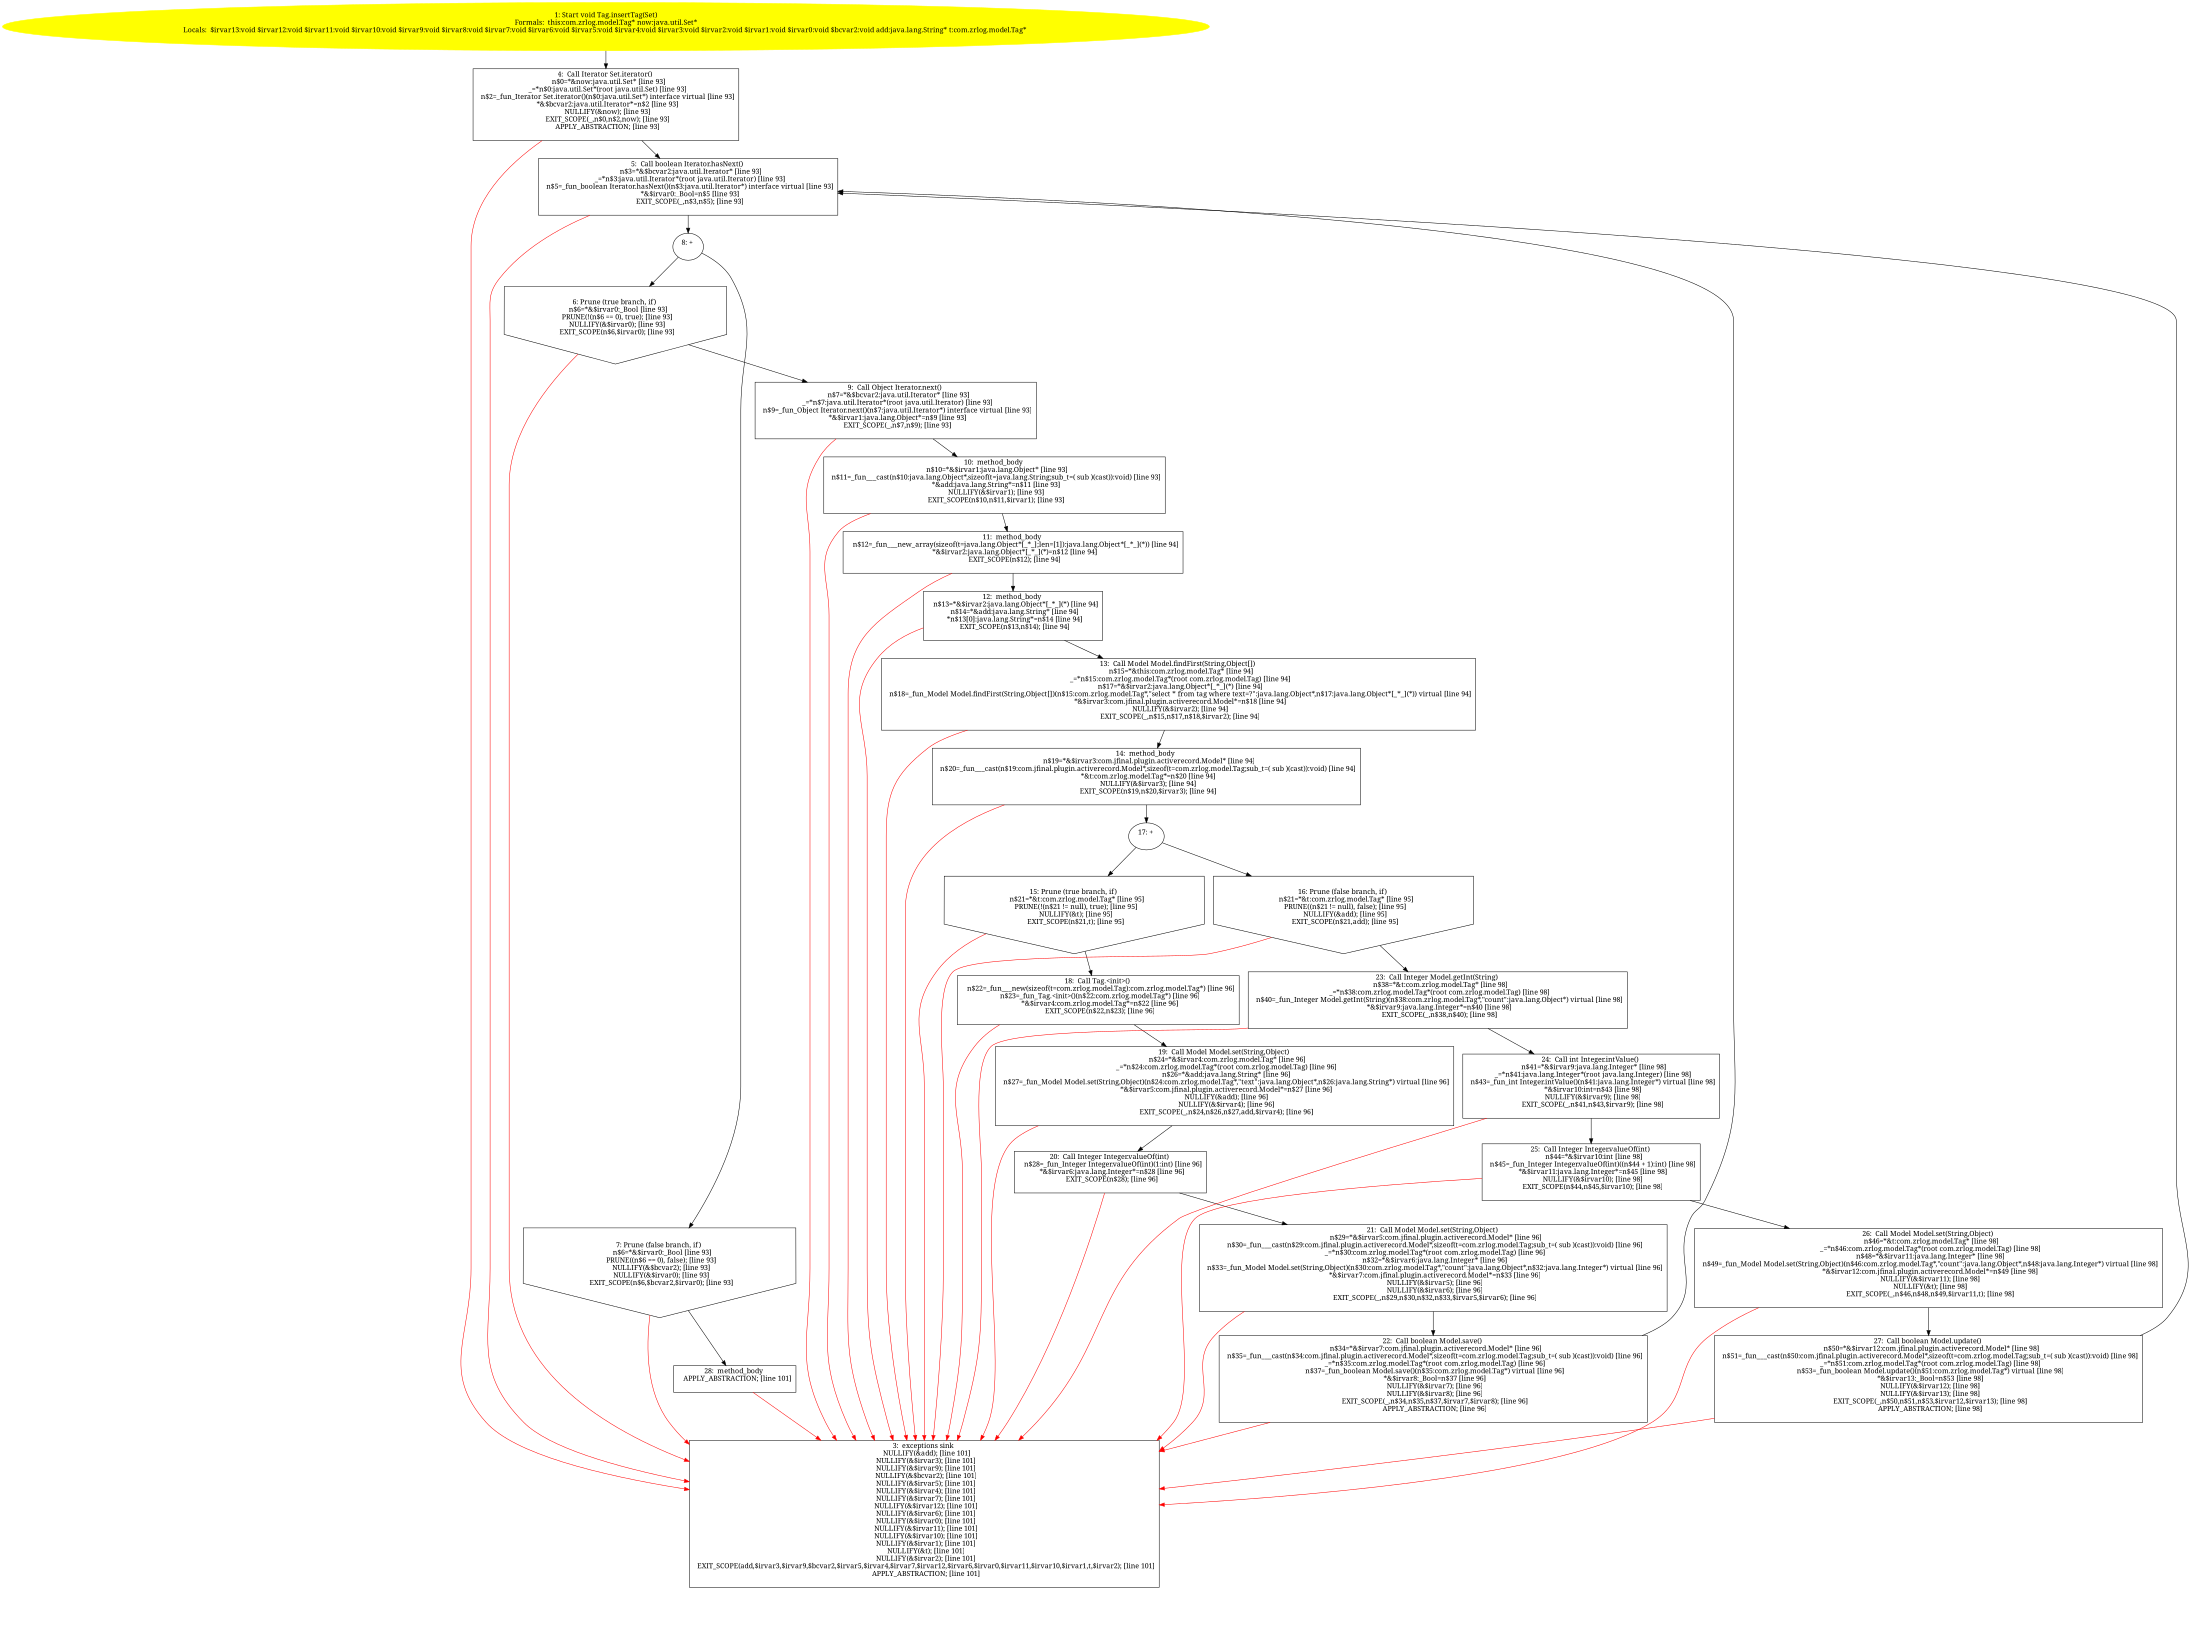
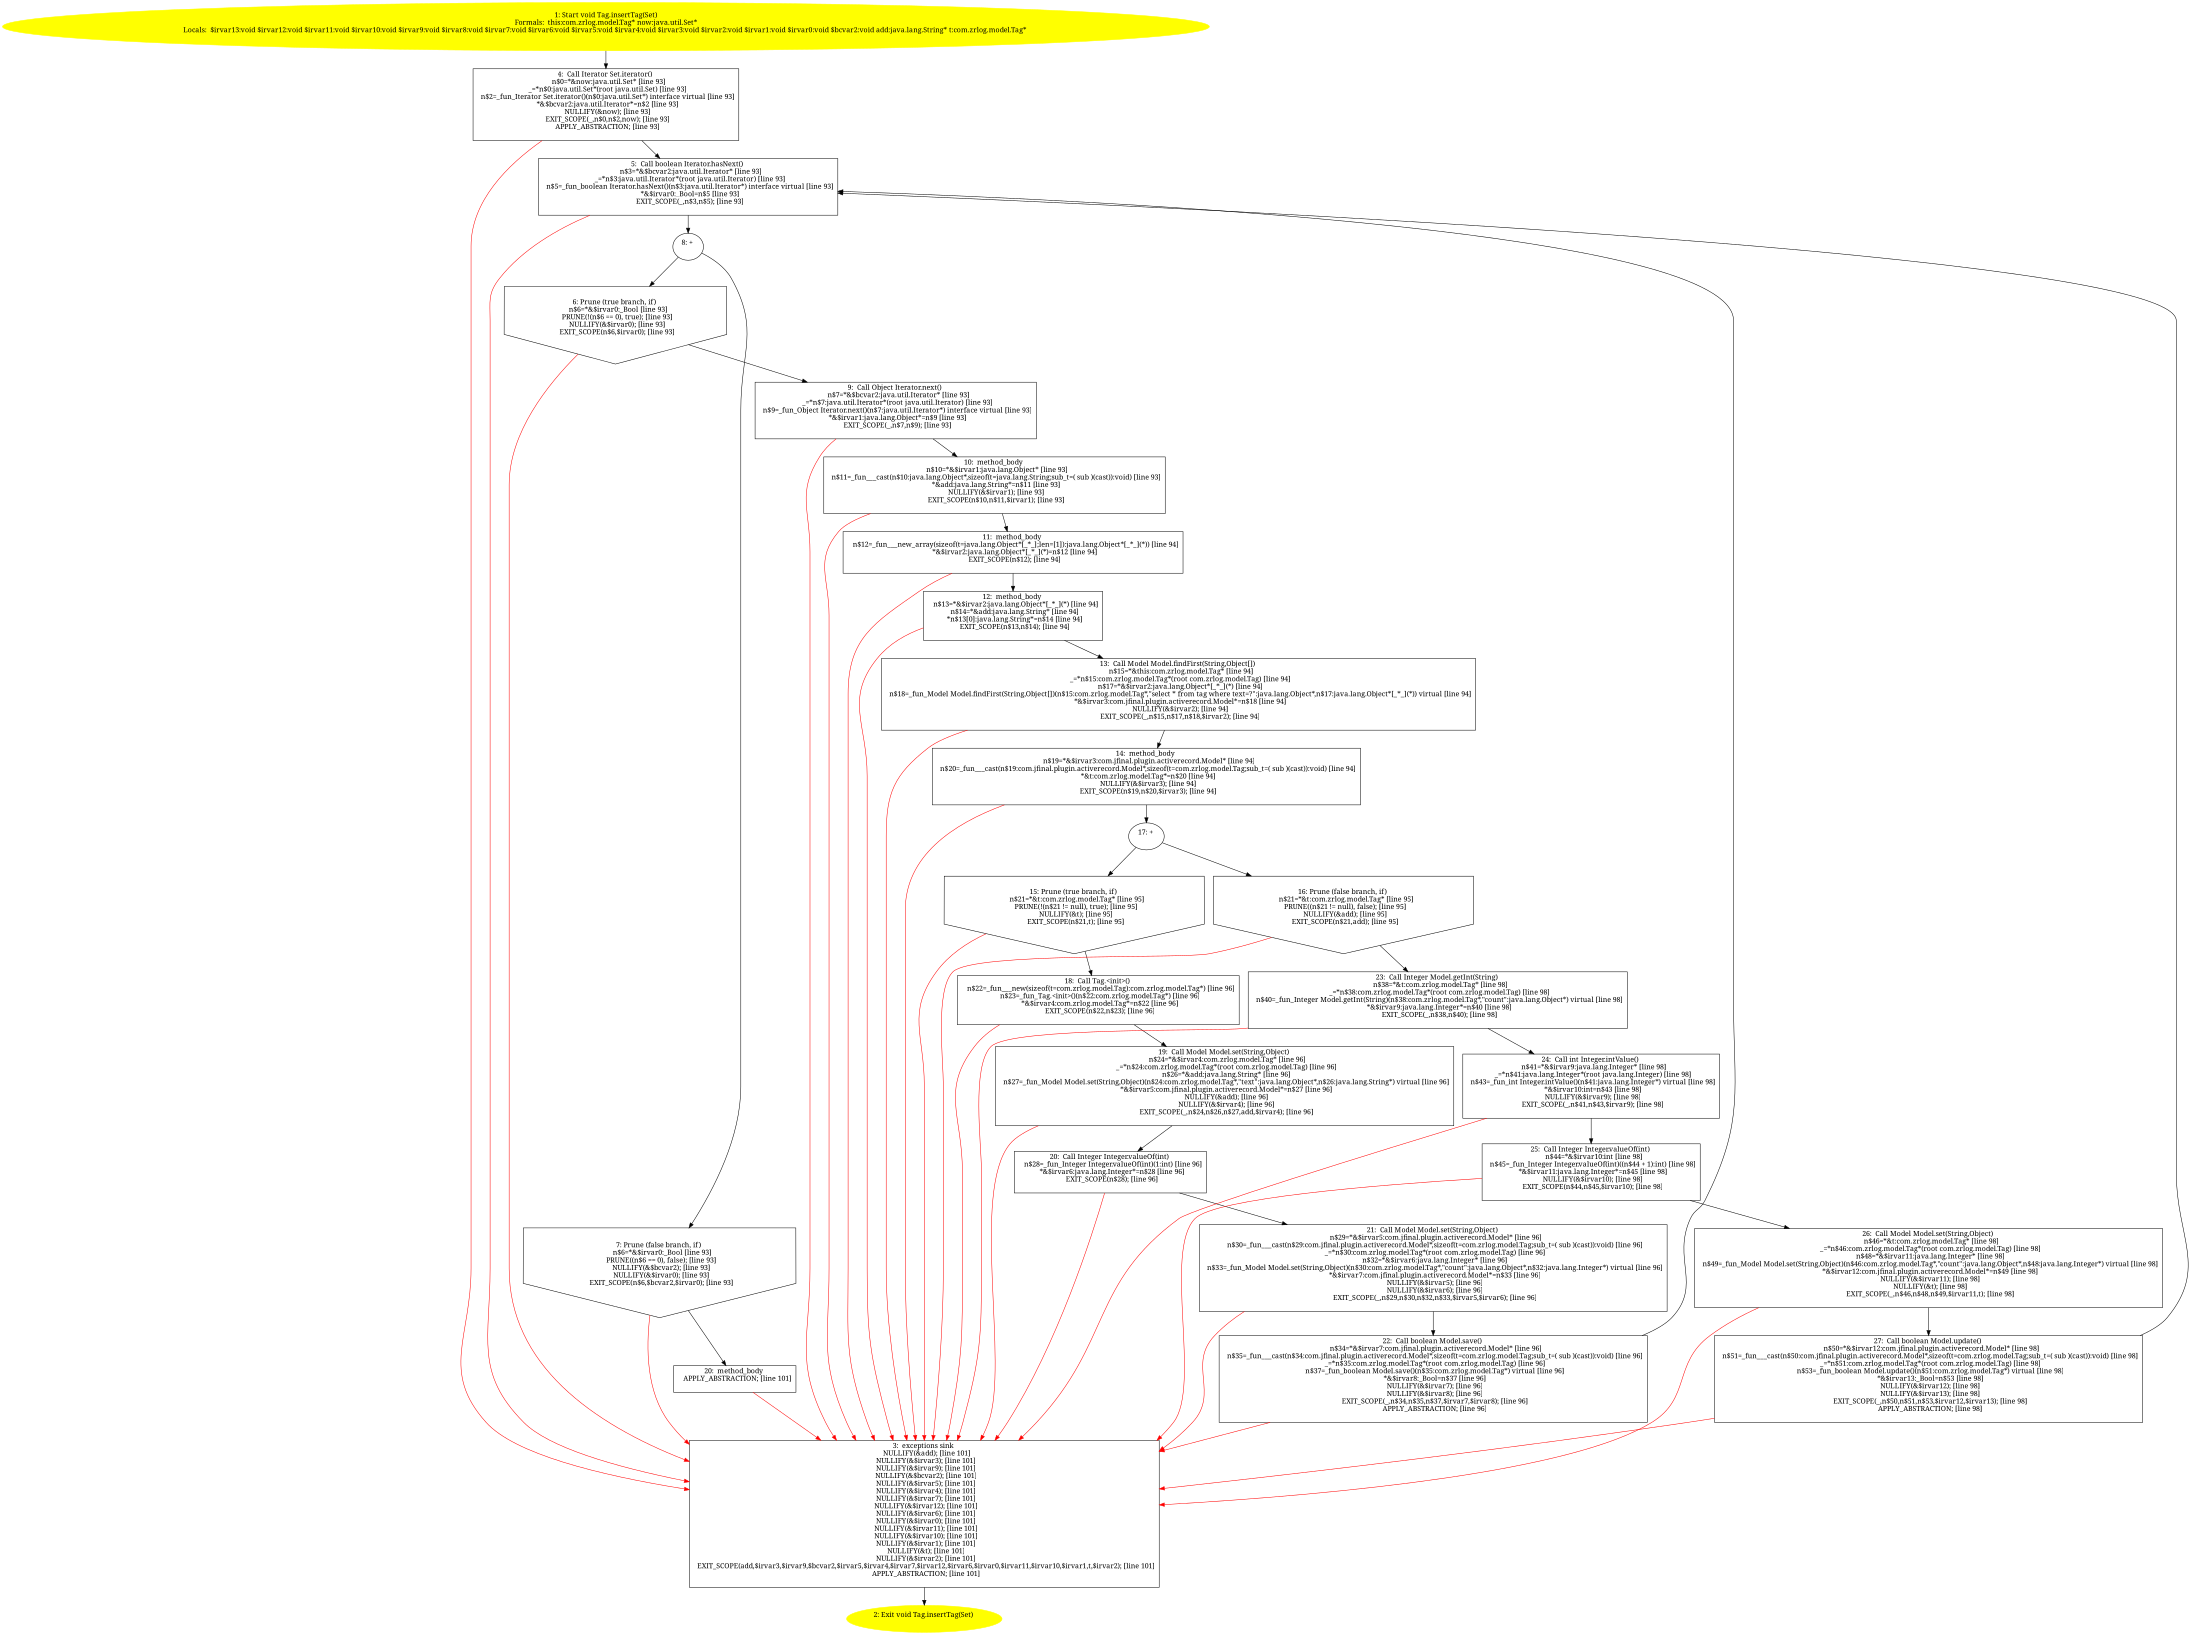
node "28:  method_body APPLY_ABSTRACTION; [line 101]": label "28:  method_body APPLY_ABSTRACTION; [line 101]" -> "20:  method_body APPLY_ABSTRACTION; [line 101]"
node "2: Exit void Tag.insertTag(Set)": added
